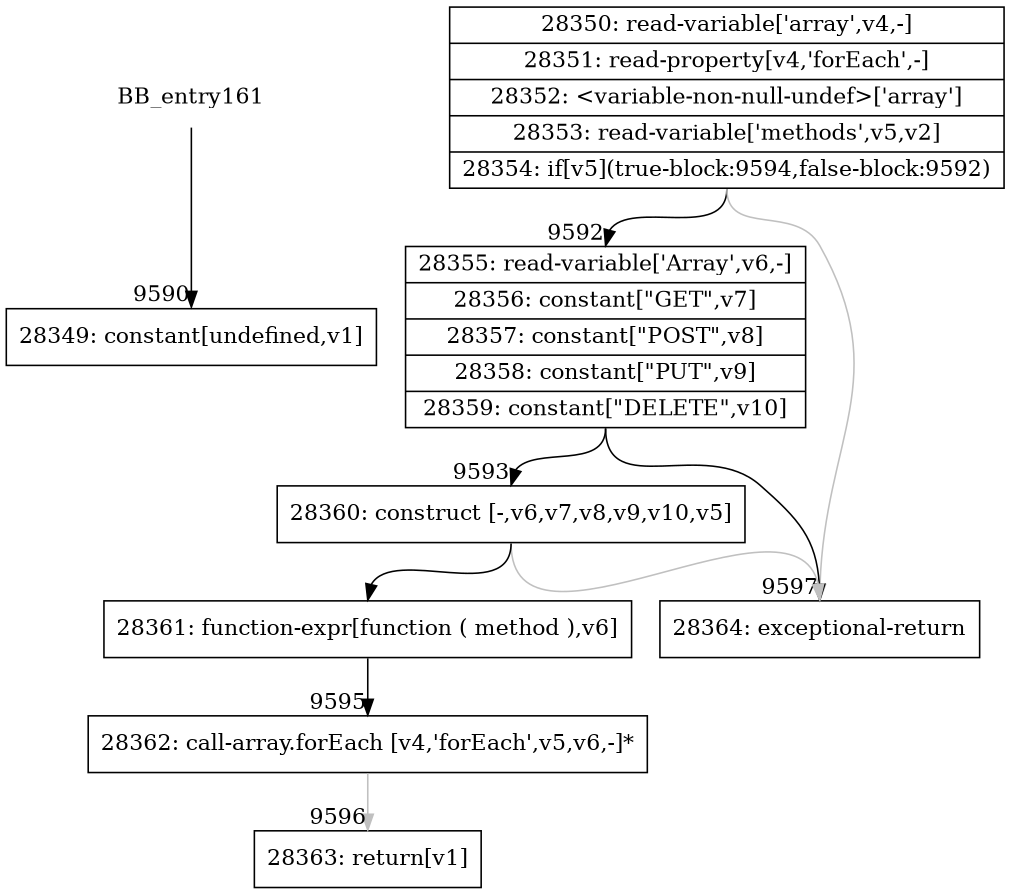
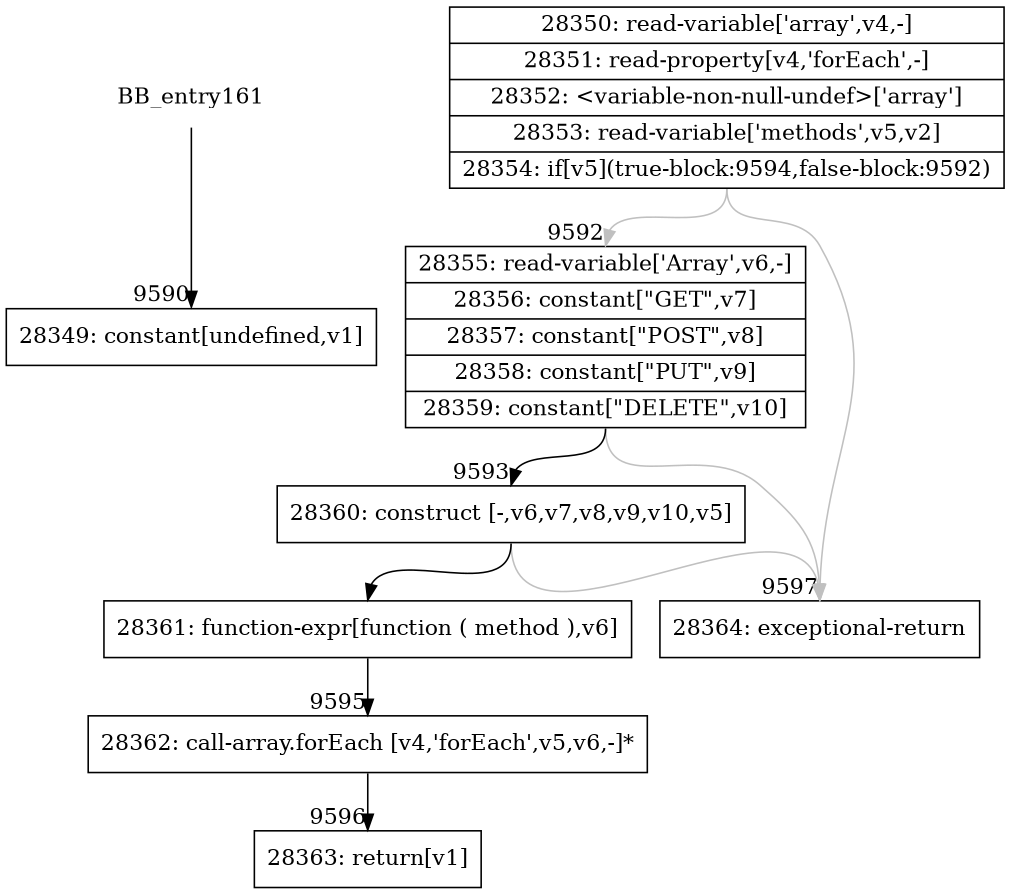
edge "28350: read-variable['array',v4,-]" -> "28355: read-variable['Array',v6,-]": color black -> gray
edge "28355: read-variable['Array',v6,-]" -> "28364: exceptional-return": color black -> gray
edge "28362: call-array.forEach [v4,'forEach',v5,v6,-]*" -> "28363: return[v1]": color gray -> black
